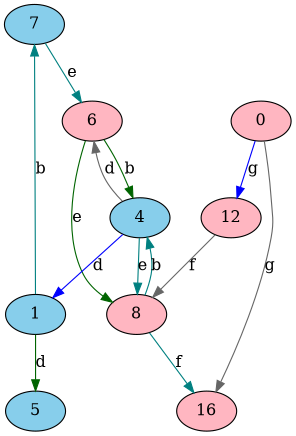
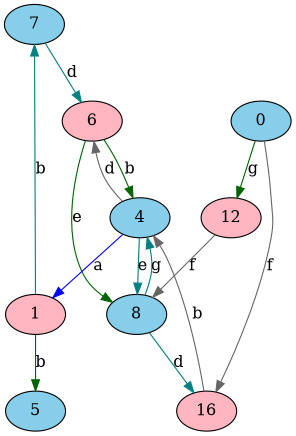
edge "7" -> "6": label "e" -> "d"
node "0": fillcolor lightpink -> skyblue
edge "0" -> "12": color blue -> darkgreen
edge "4" -> "1": label "d" -> "a"
edge "8" -> "4": label "b" -> "g"
edge "0" -> "16": label "g" -> "f"
node "1": fillcolor skyblue -> lightpink
node "8": fillcolor lightpink -> skyblue
edge "16" -> "4": added, label "b"
edge "1" -> "5": label "d" -> "b"
edge "8" -> "16": label "f" -> "d"
